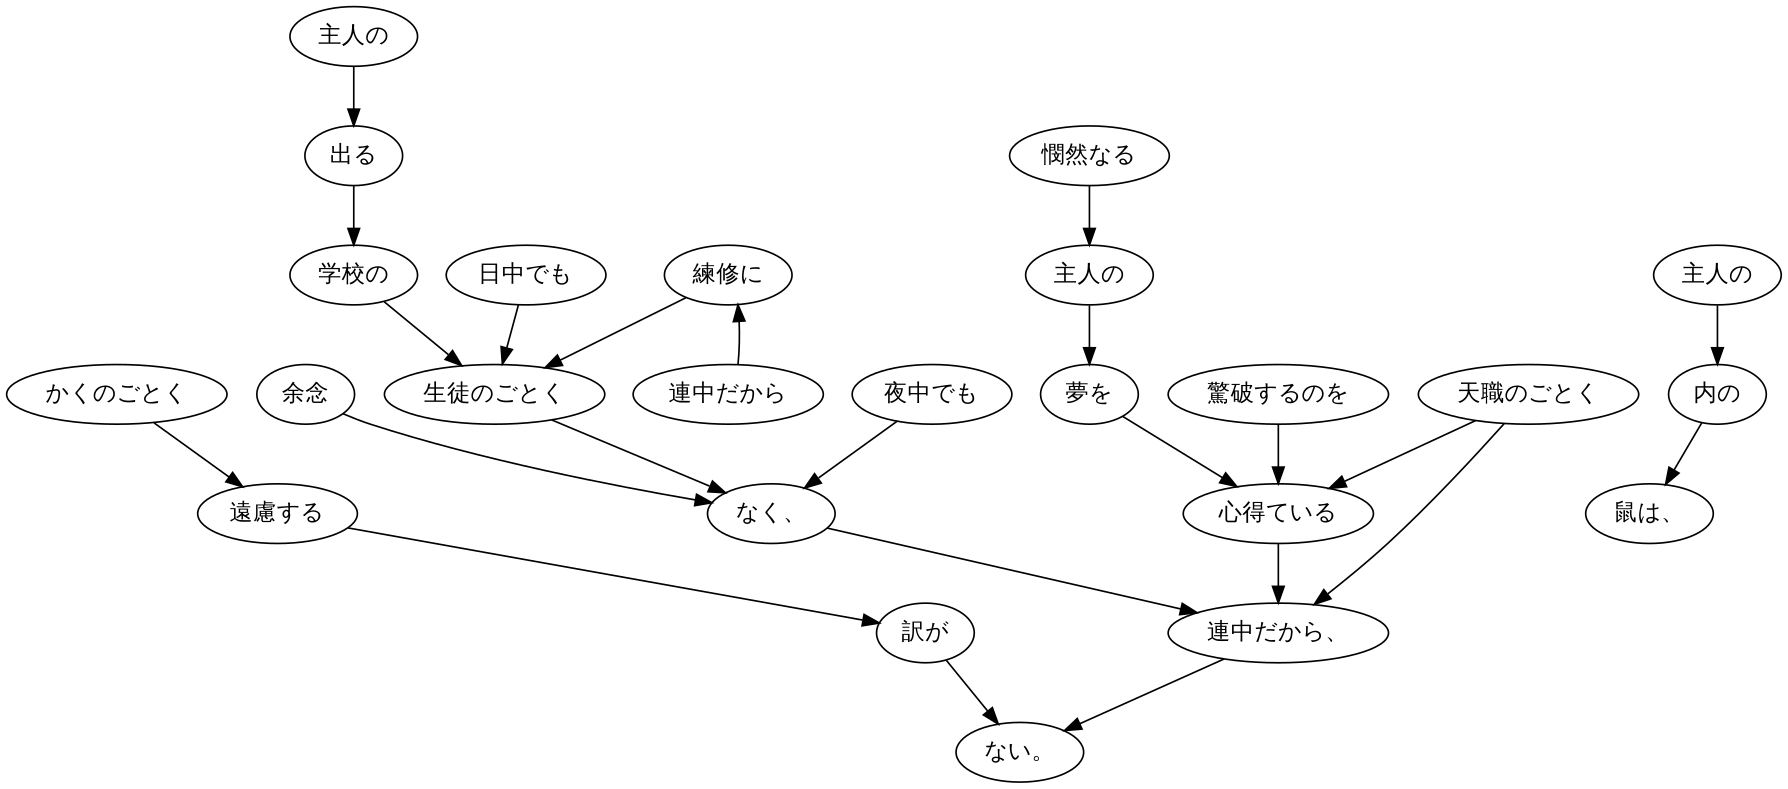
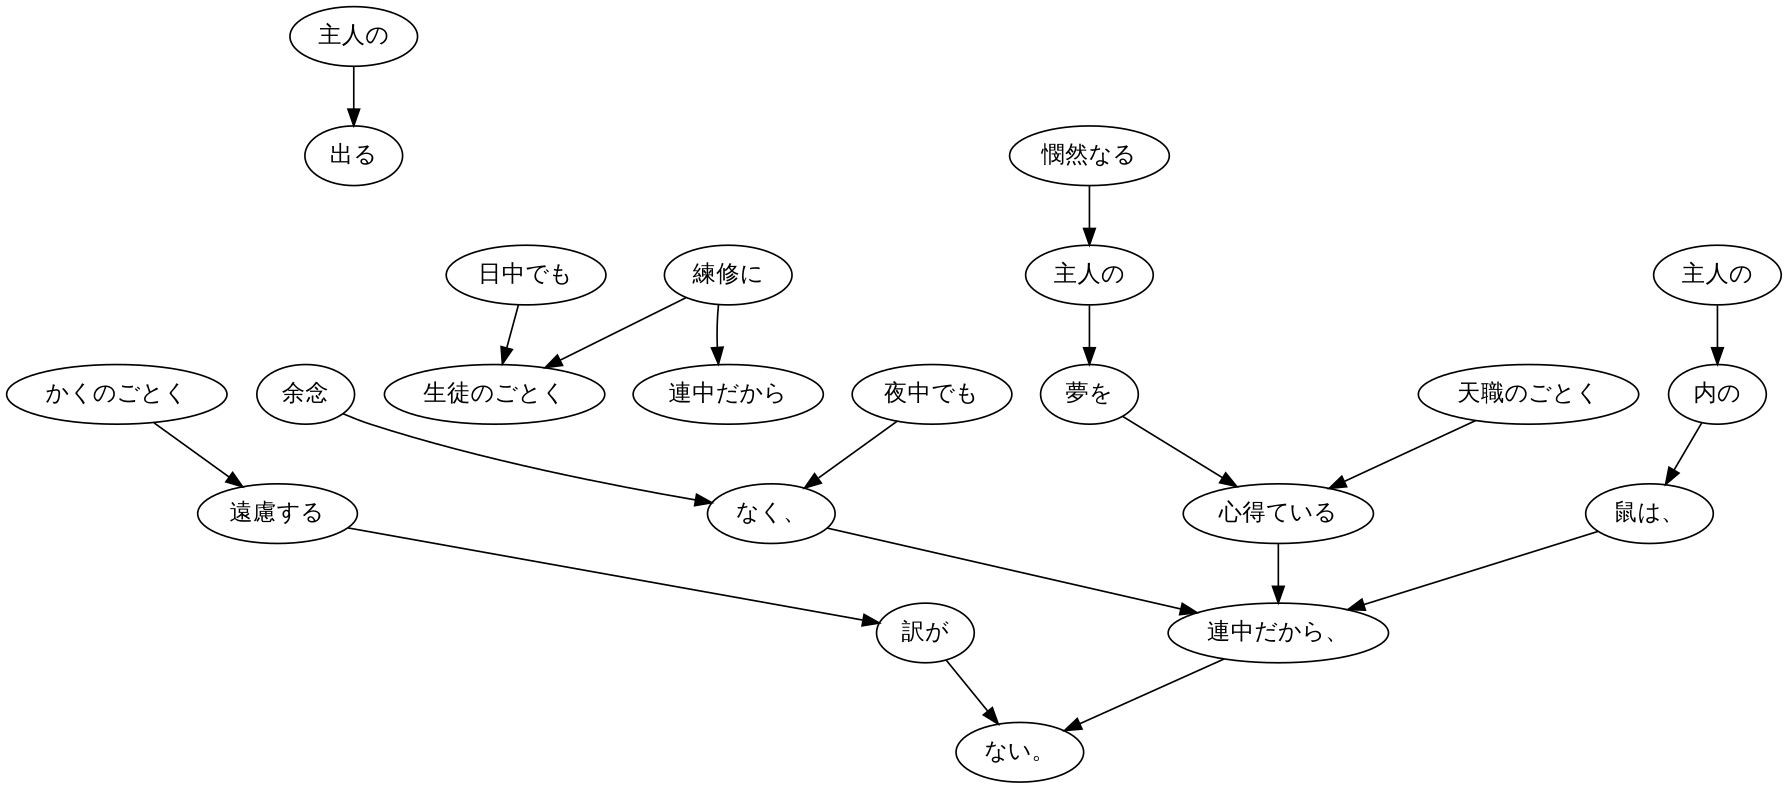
node "学校の": removed
edge "連中だから" -> "練修に": reversed
node "驚破するのを": removed
edge "生徒のごとく" -> "なく、": removed
edge "天職のごとく" -> "連中だから、": now "鼠は、" -> "連中だから、"
